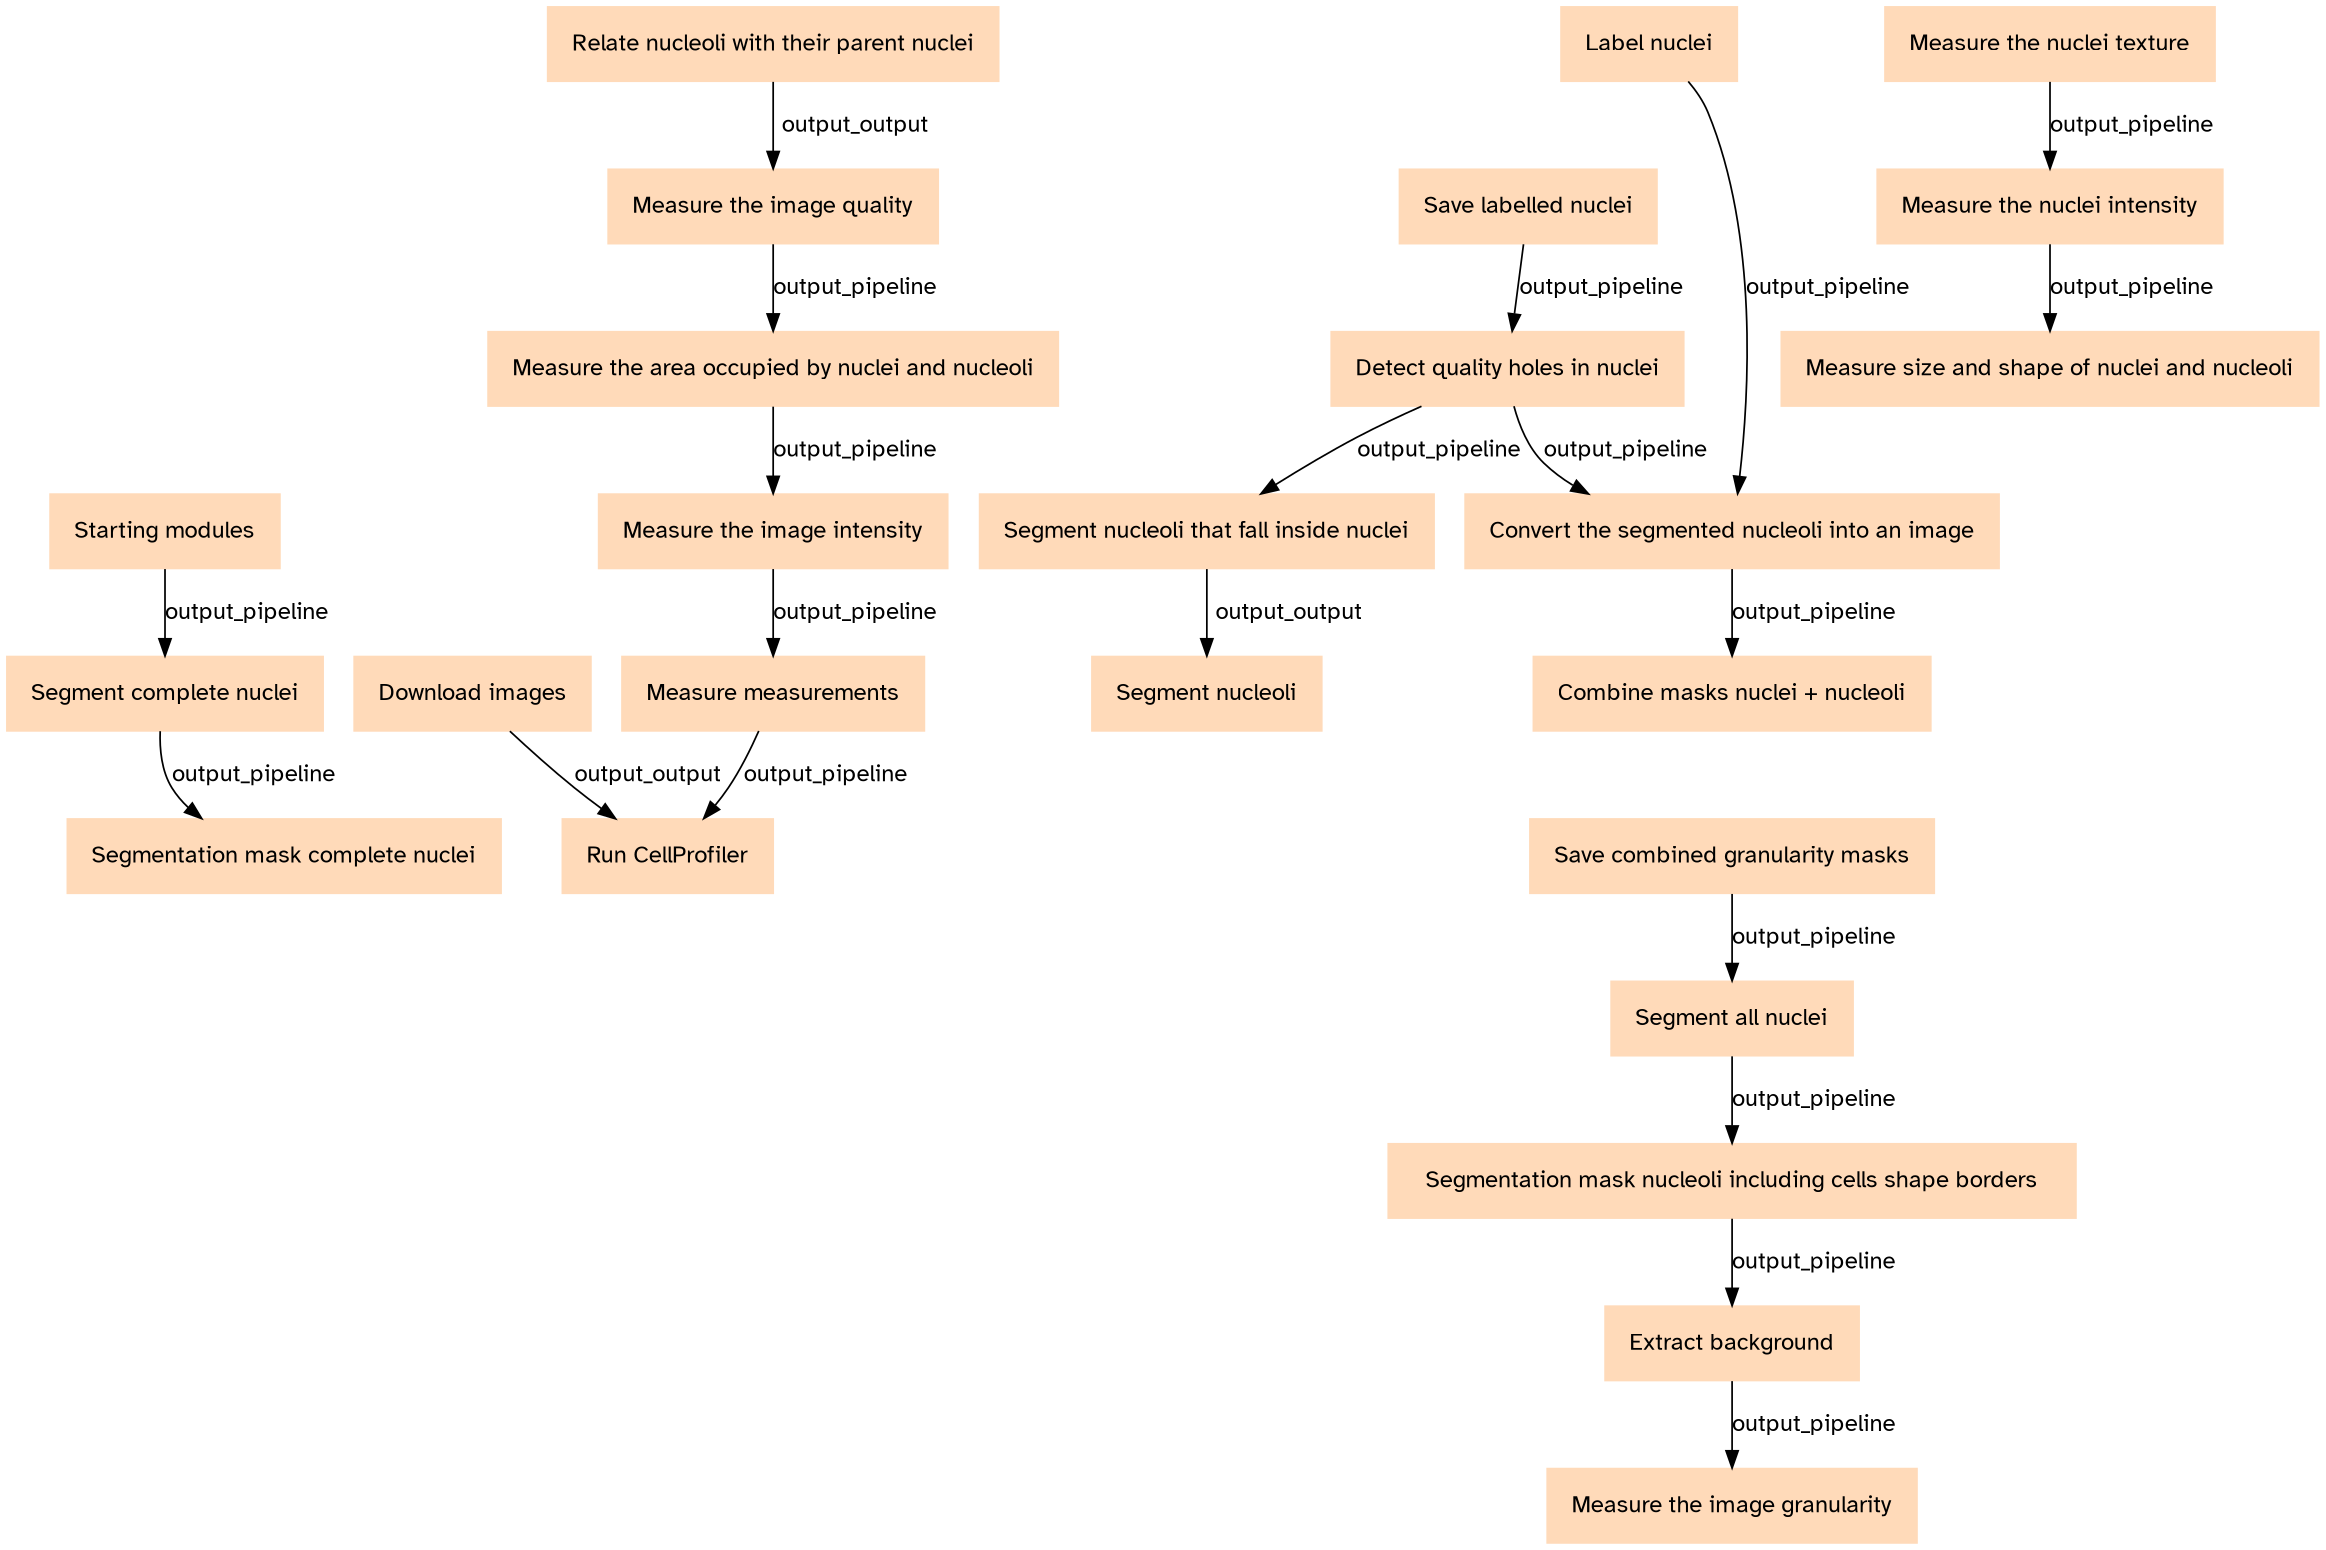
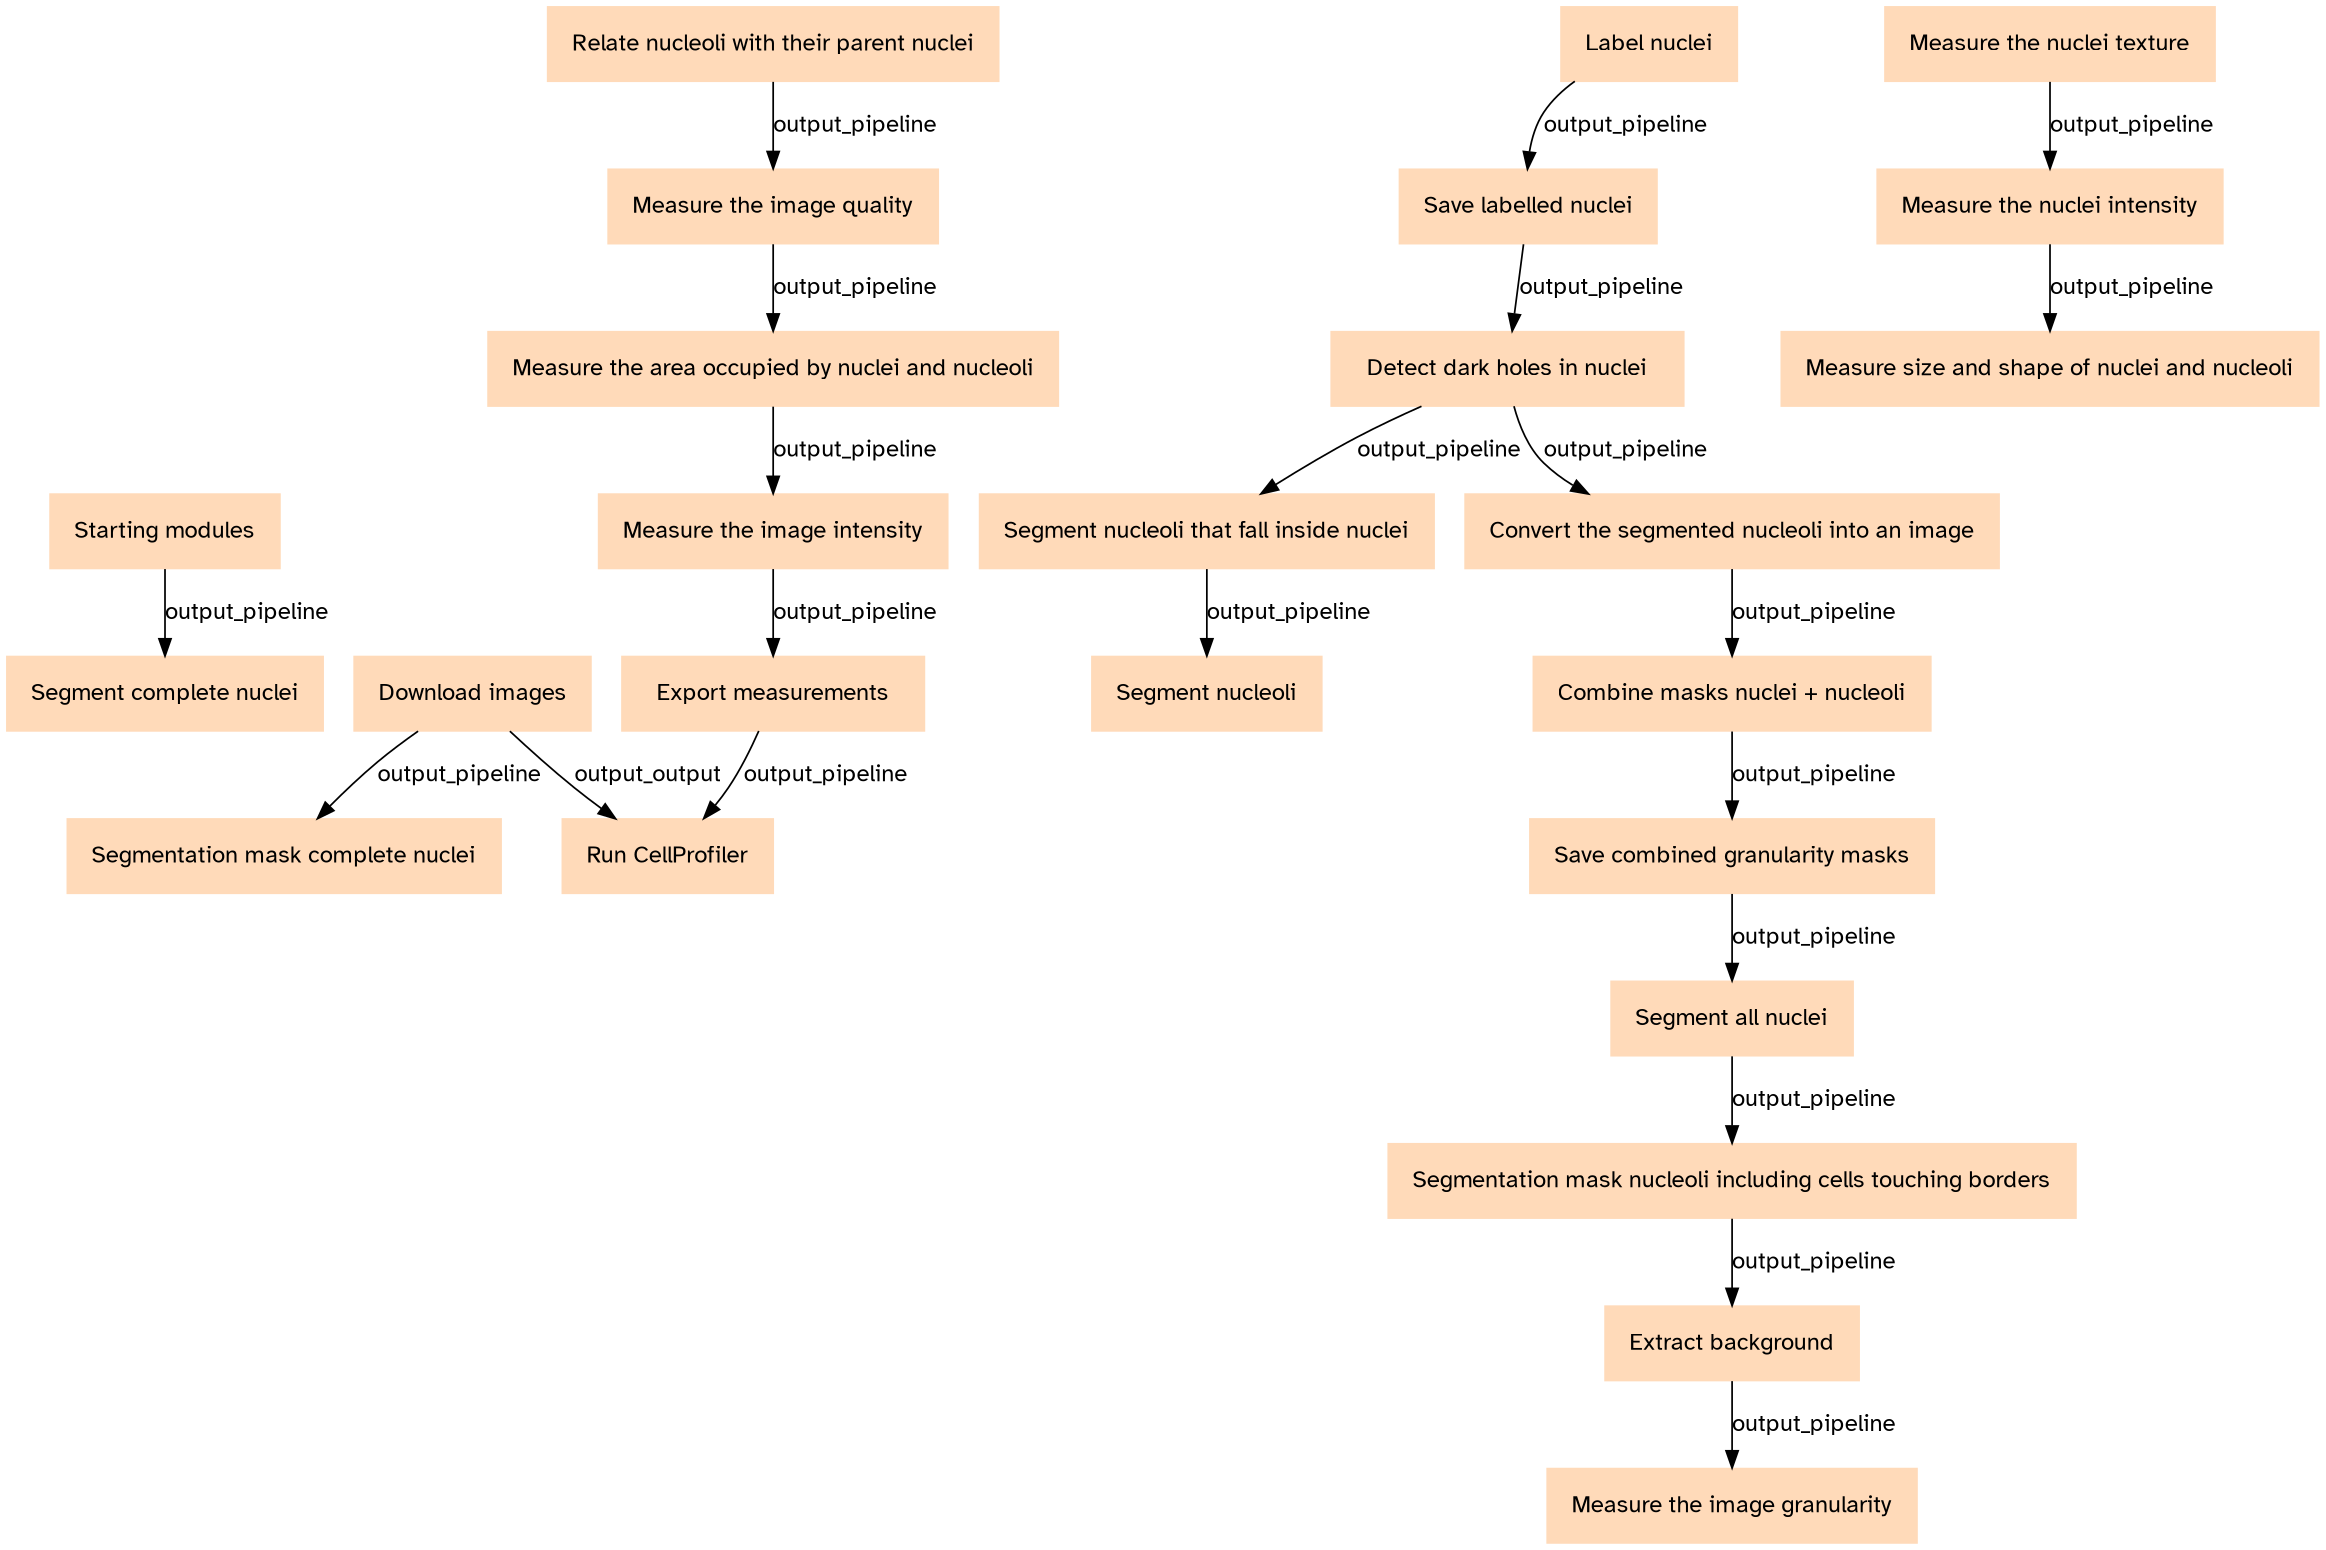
edge "Relate nucleoli with their parent nuclei" -> "Measure the image quality": label "output_output" -> "output_pipeline"
edge "Label nuclei" -> "Convert the segmented nucleoli into an image": now "Label nuclei" -> "Save labelled nuclei"
node "Detect quality holes in nuclei": label "Detect quality holes in nuclei" -> "Detect dark holes in nuclei"
edge "Segment nucleoli that fall inside nuclei" -> "Segment nucleoli": label "output_output" -> "output_pipeline"
node "Measure measurements": label "Measure measurements" -> "Export measurements"
edge "Combine masks nuclei + nucleoli" -> "Save combined granularity masks": added, label "output_pipeline"
edge "Segment complete nuclei" -> "Segmentation mask complete nuclei": now "Download images" -> "Segmentation mask complete nuclei"
node "Segmentation mask nucleoli including cells shape borders": label "Segmentation mask nucleoli including cells shape borders" -> "Segmentation mask nucleoli including cells touching borders"
